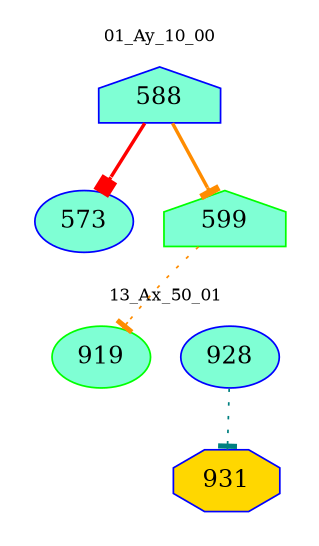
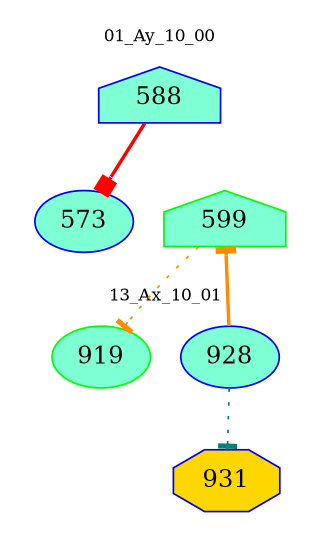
edge "588" -> "599": now "928" -> "599"
cluster "13_Ax_50_01": label "13_Ax_50_01" -> "13_Ax_10_01"
